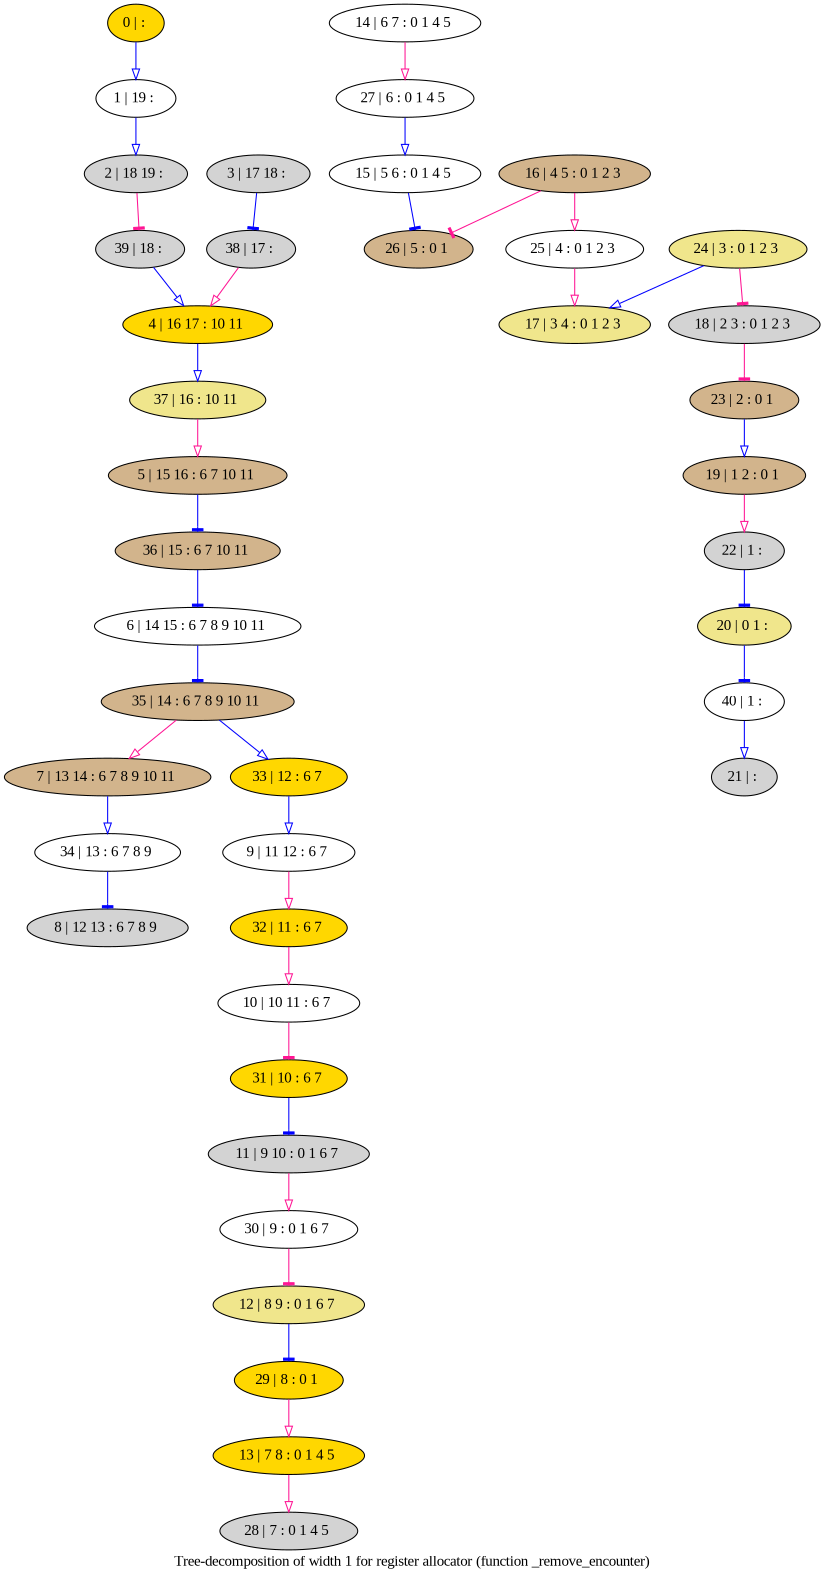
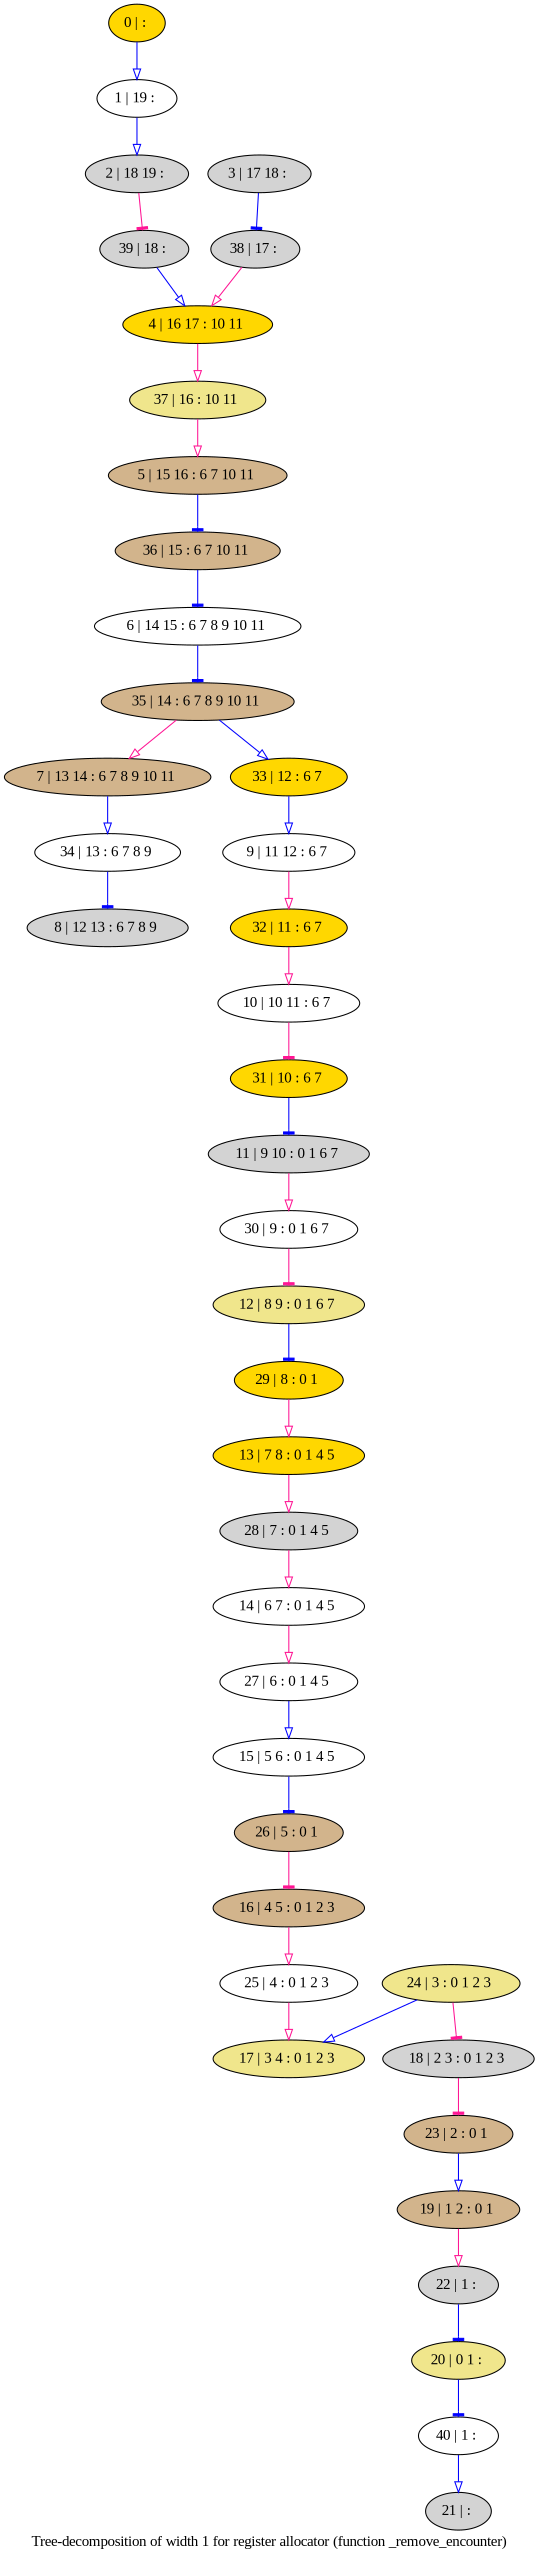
edge "16 | 4 5 : 0 1 2 3" -> "26 | 5 : 0 1": reversed
edge "4 | 16 17 : 10 11" -> "37 | 16 : 10 11": color blue -> deeppink
edge "28 | 7 : 0 1 4 5" -> "14 | 6 7 : 0 1 4 5": added
